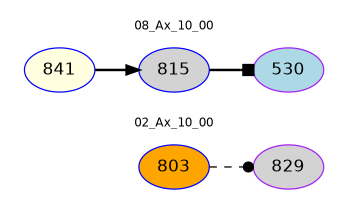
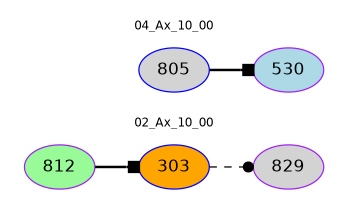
cluster "08_Ax_10_00": label "08_Ax_10_00" -> "04_Ax_10_00"
node "841": removed
node "815": label "815" -> "805"
node "812": added
node "803": label "803" -> "303"
